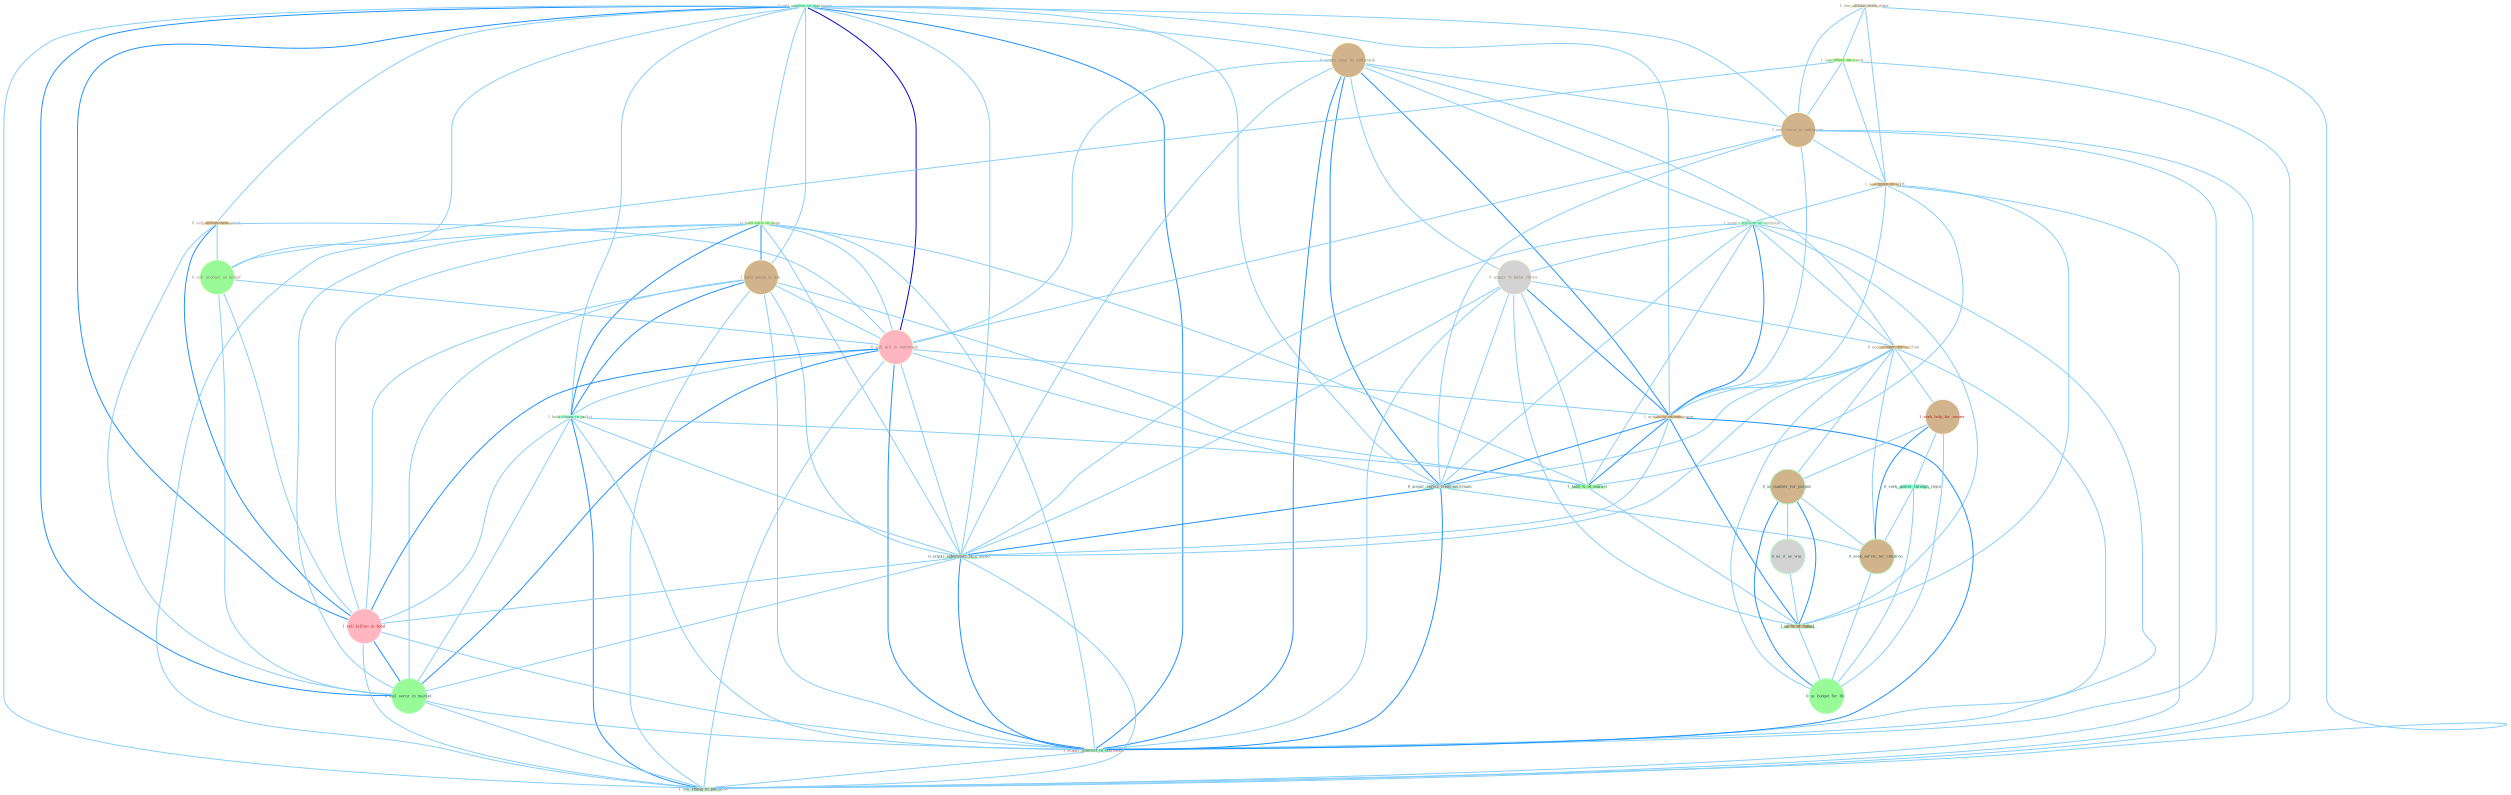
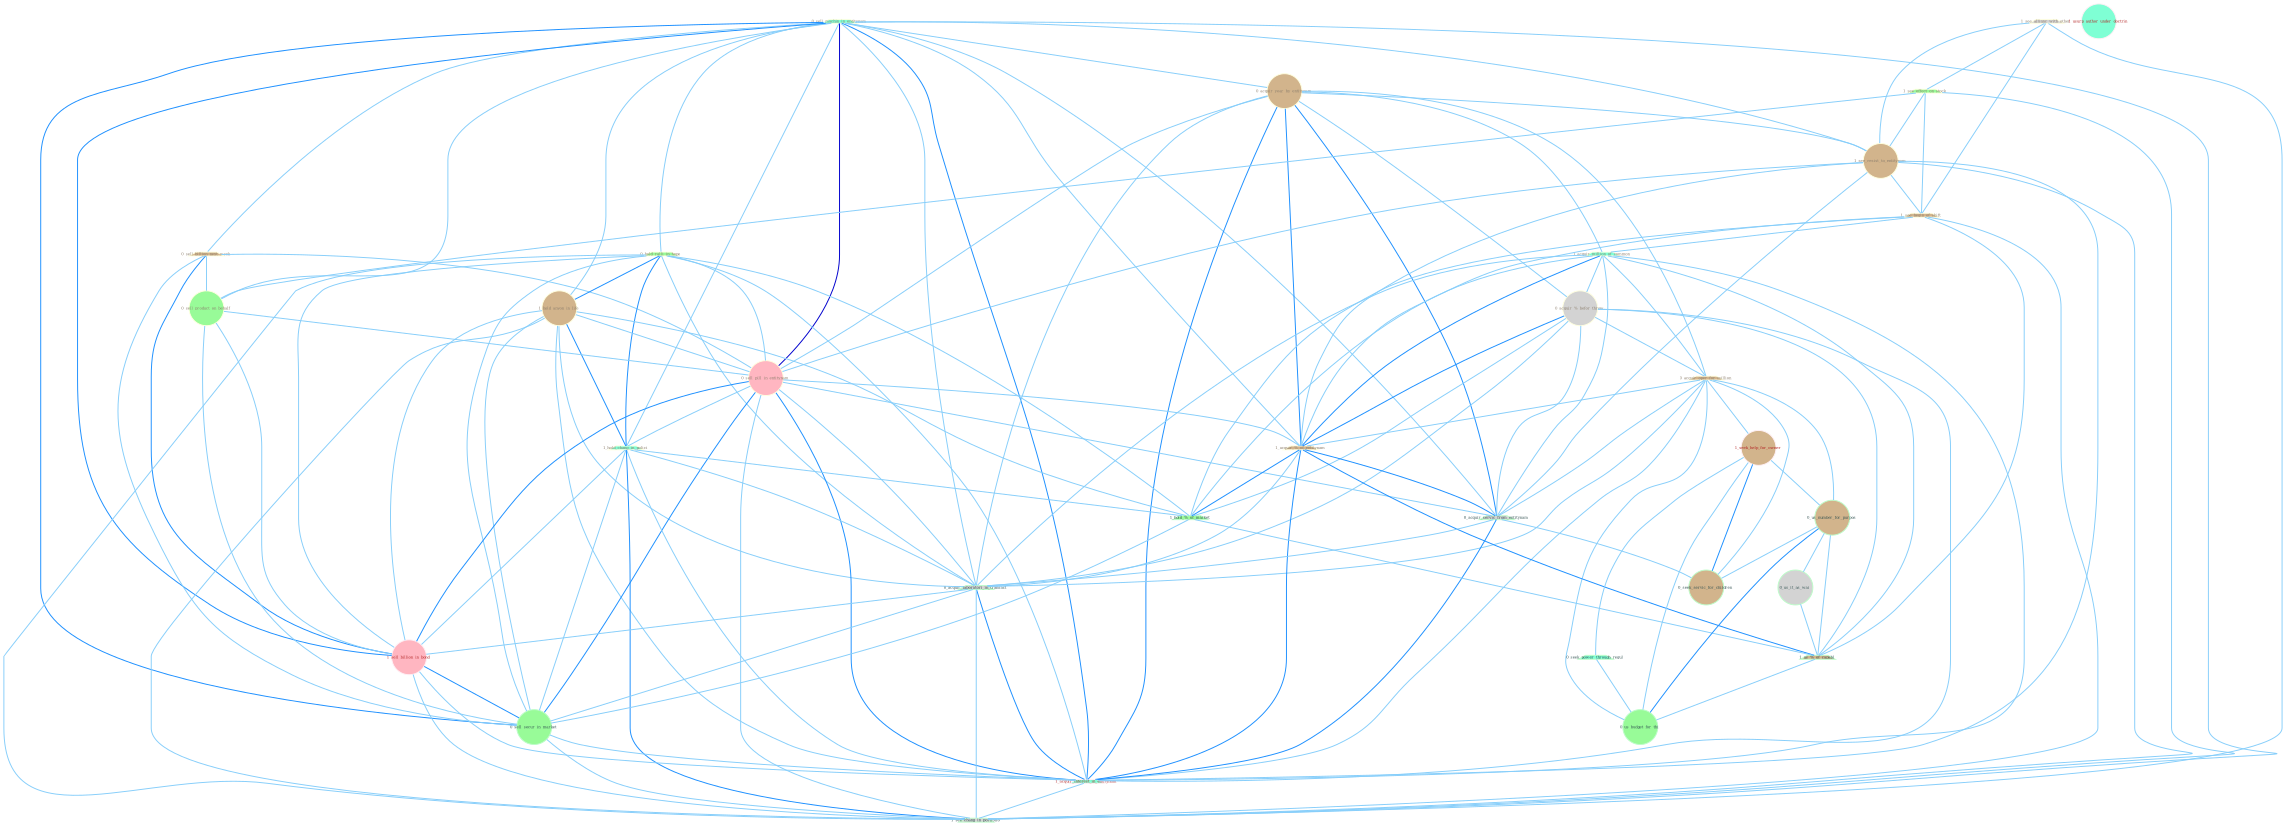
node "1_usurp_author_under_doctrin": added
edge "0_seek_power_through_regul" -- "0_seek_servic_for_children": removed
edge "0_acquir_servic_from_entitynam" -- "0_acquir_laboratori_in_transact": color #1e90ff -> #87cefa
edge "0_us_number_for_purpos" -- "1_us_%_of_capabl": color #1e90ff -> #87cefa
edge "0_seek_servic_for_children" -- "0_us_budget_for_thi": removed
edge "1_hold_%_of_market" -- "0_sell_secur_in_market": added
